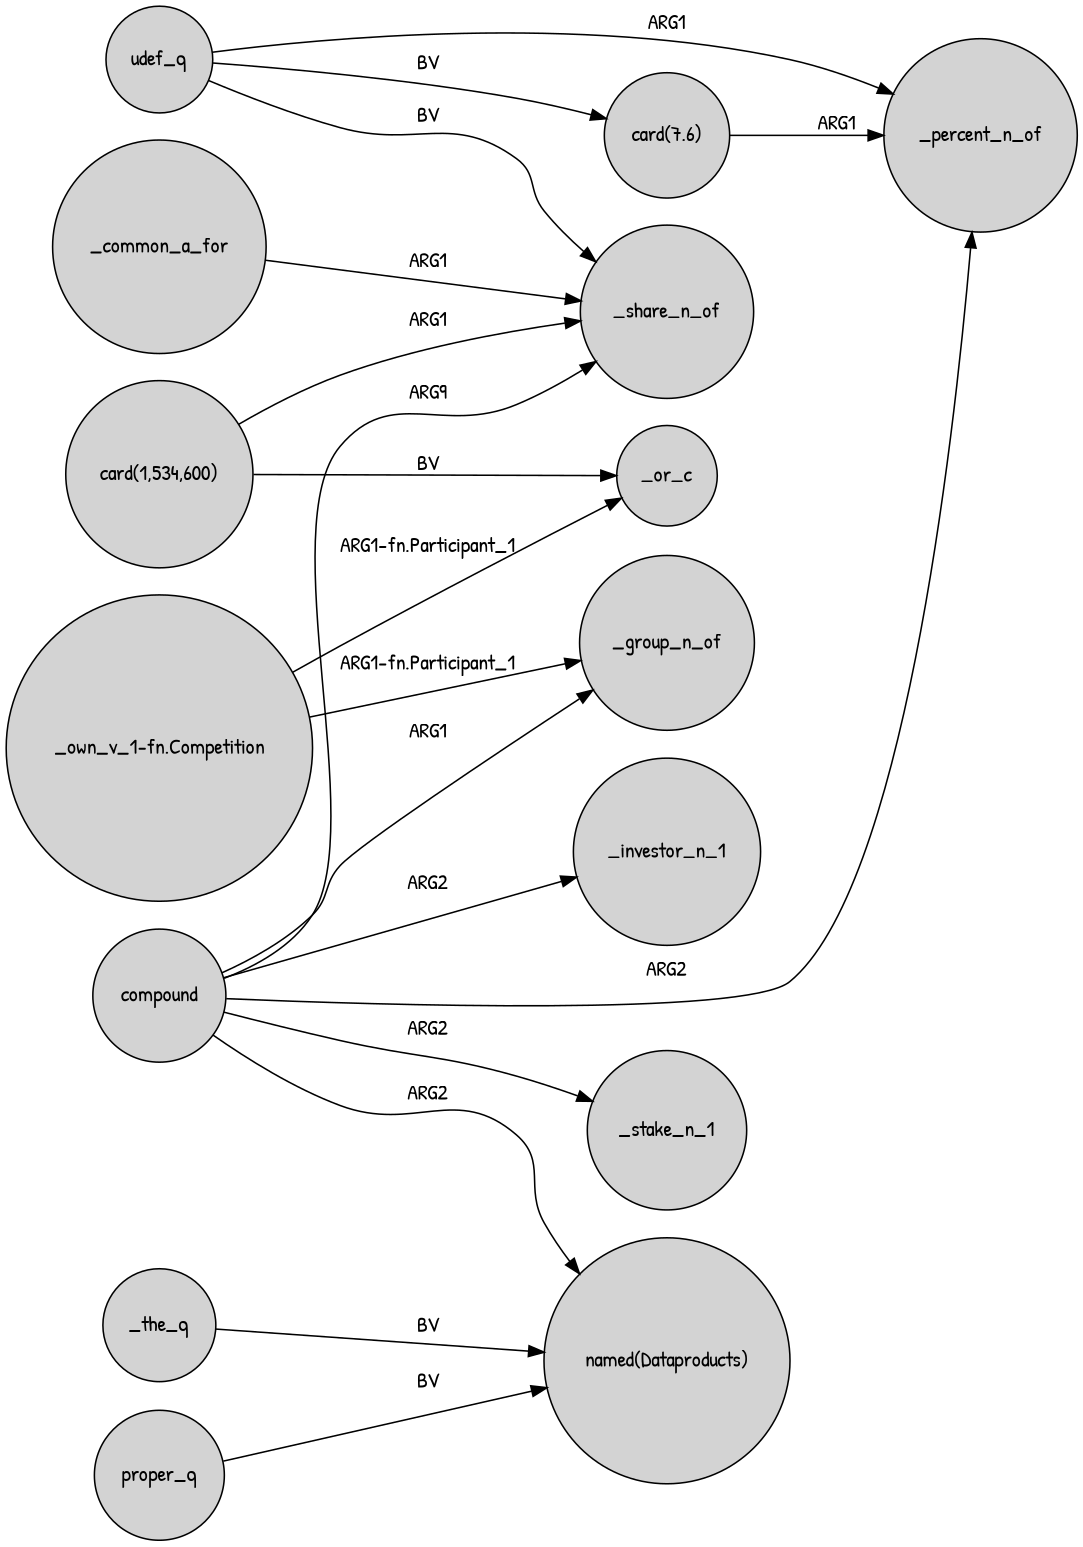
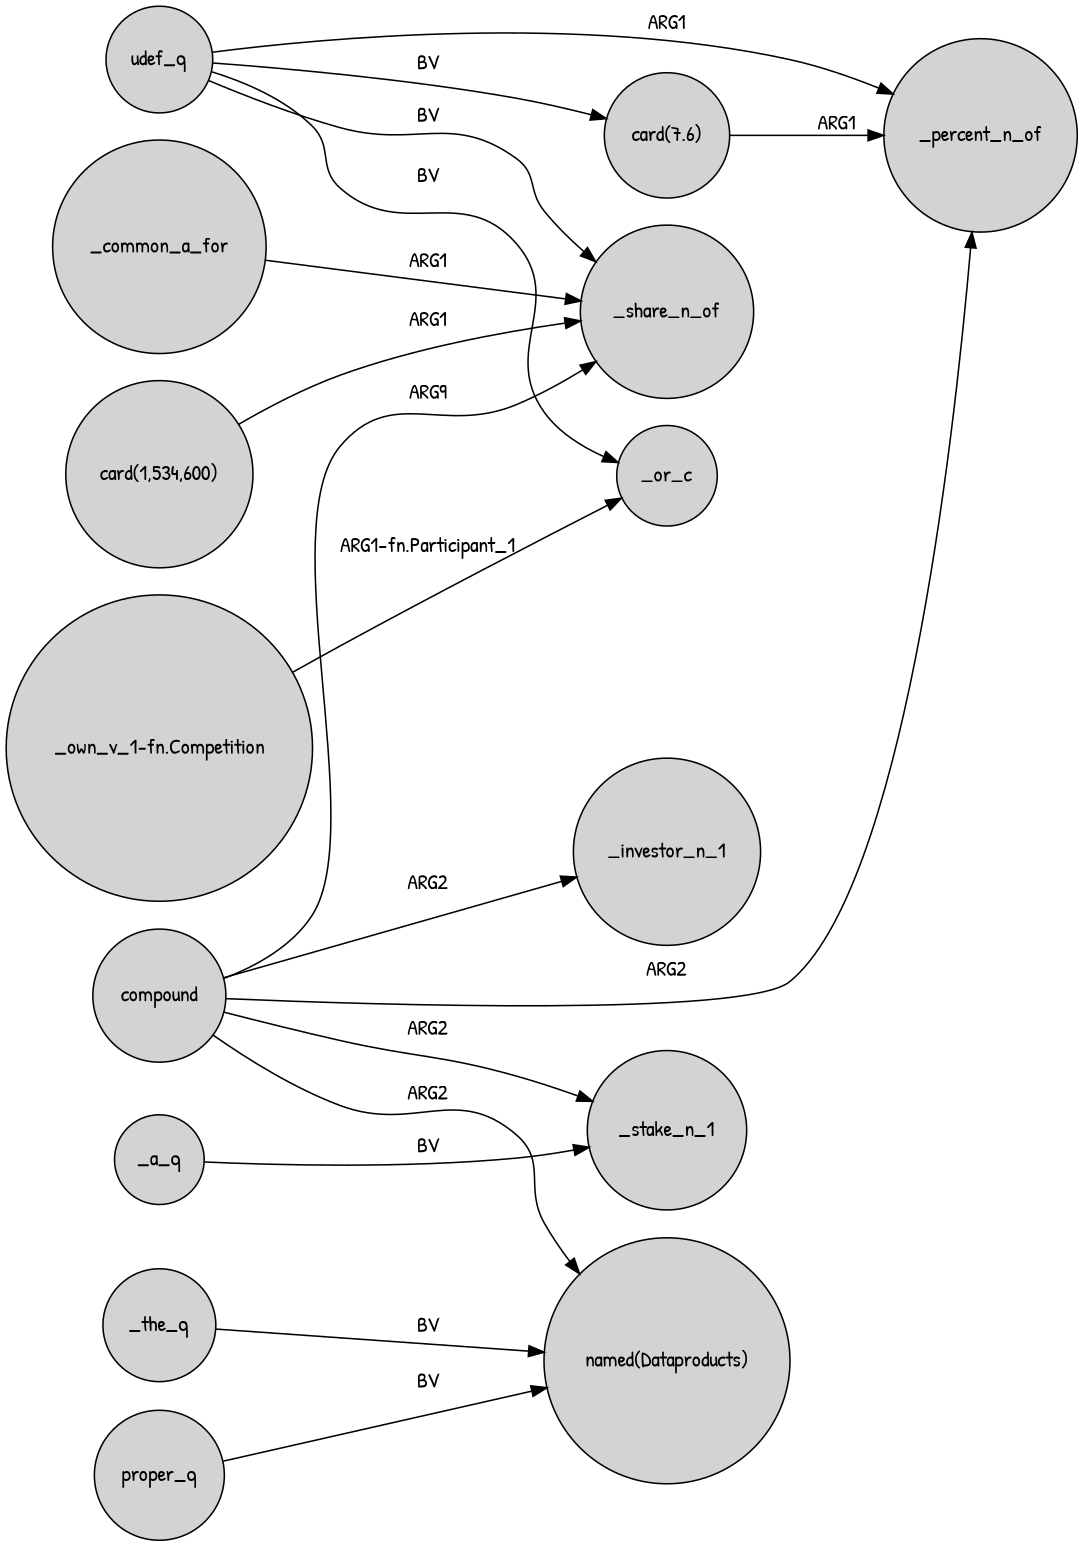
edge "card(1,534,600)" -> "_or_c": now "udef_q" -> "_or_c"
node "_group_n_of": removed
node "_a_q": added
